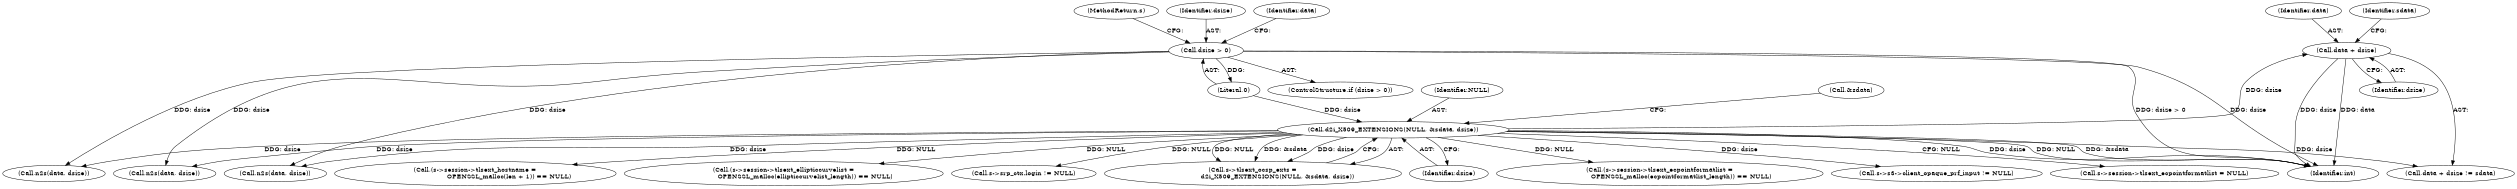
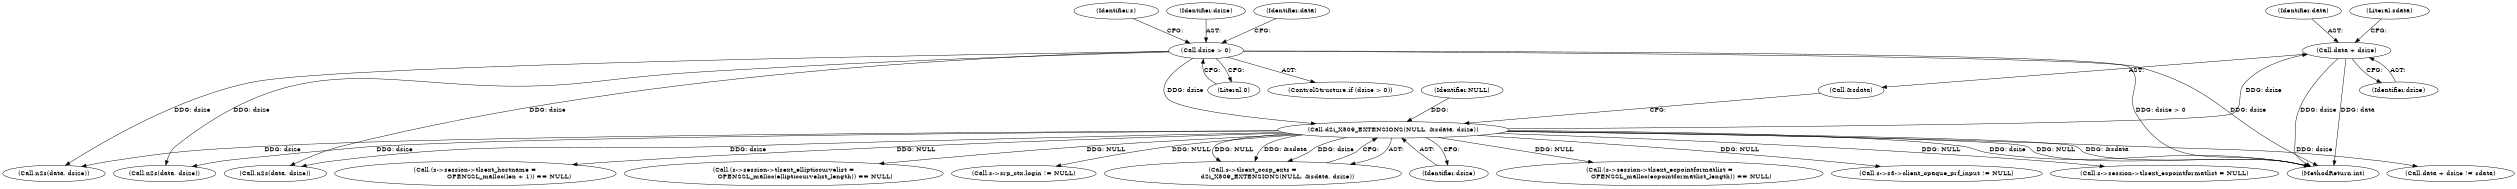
node "(MethodReturn,s)": label "(MethodReturn,s)" -> "(Identifier,s)"
node "(Identifier,sdata)": label "(Identifier,sdata)" -> "(Literal,sdata)"
edge "(Literal,0)" -> "(Call,dsize > 0)": label "AST: " -> "CFG: "
edge "(Call,dsize > 0)" -> "(Literal,0)": label "DDG: " -> "CFG: "
edge "(Call,data + dsize)" -> "(Call,data + dsize != sdata)": now "(Call,data + dsize)" -> "(Call,&sdata)"
edge "(Literal,0)" -> "(Call,d2i_X509_EXTENSIONS(NULL, &sdata, dsize))": now "(Call,dsize > 0)" -> "(Call,d2i_X509_EXTENSIONS(NULL, &sdata, dsize))"
edge "(Identifier,NULL)" -> "(Call,d2i_X509_EXTENSIONS(NULL, &sdata, dsize))": label "AST: " -> "DDG: "
edge "(Call,d2i_X509_EXTENSIONS(NULL, &sdata, dsize))" -> "(Call,s->s3->client_opaque_prf_input != NULL)": label "DDG: dsize" -> "DDG: NULL"
edge "(Call,d2i_X509_EXTENSIONS(NULL, &sdata, dsize))" -> "(Call,s->session->tlsext_ecpointformatlist = NULL)": label "CFG: NULL" -> "DDG: NULL"
node "(Identifier,int)": label "(Identifier,int)" -> "(MethodReturn,int)"
